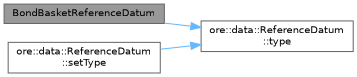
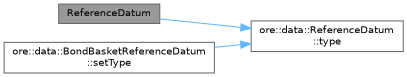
node "BondBasketReferenceDatum": label "BondBasketReferenceDatum" -> "ReferenceDatum"
node "ore::data::ReferenceDatum ::setType": label "ore::data::ReferenceDatum ::setType" -> "ore::data::BondBasketReferenceDatum ::setType"
